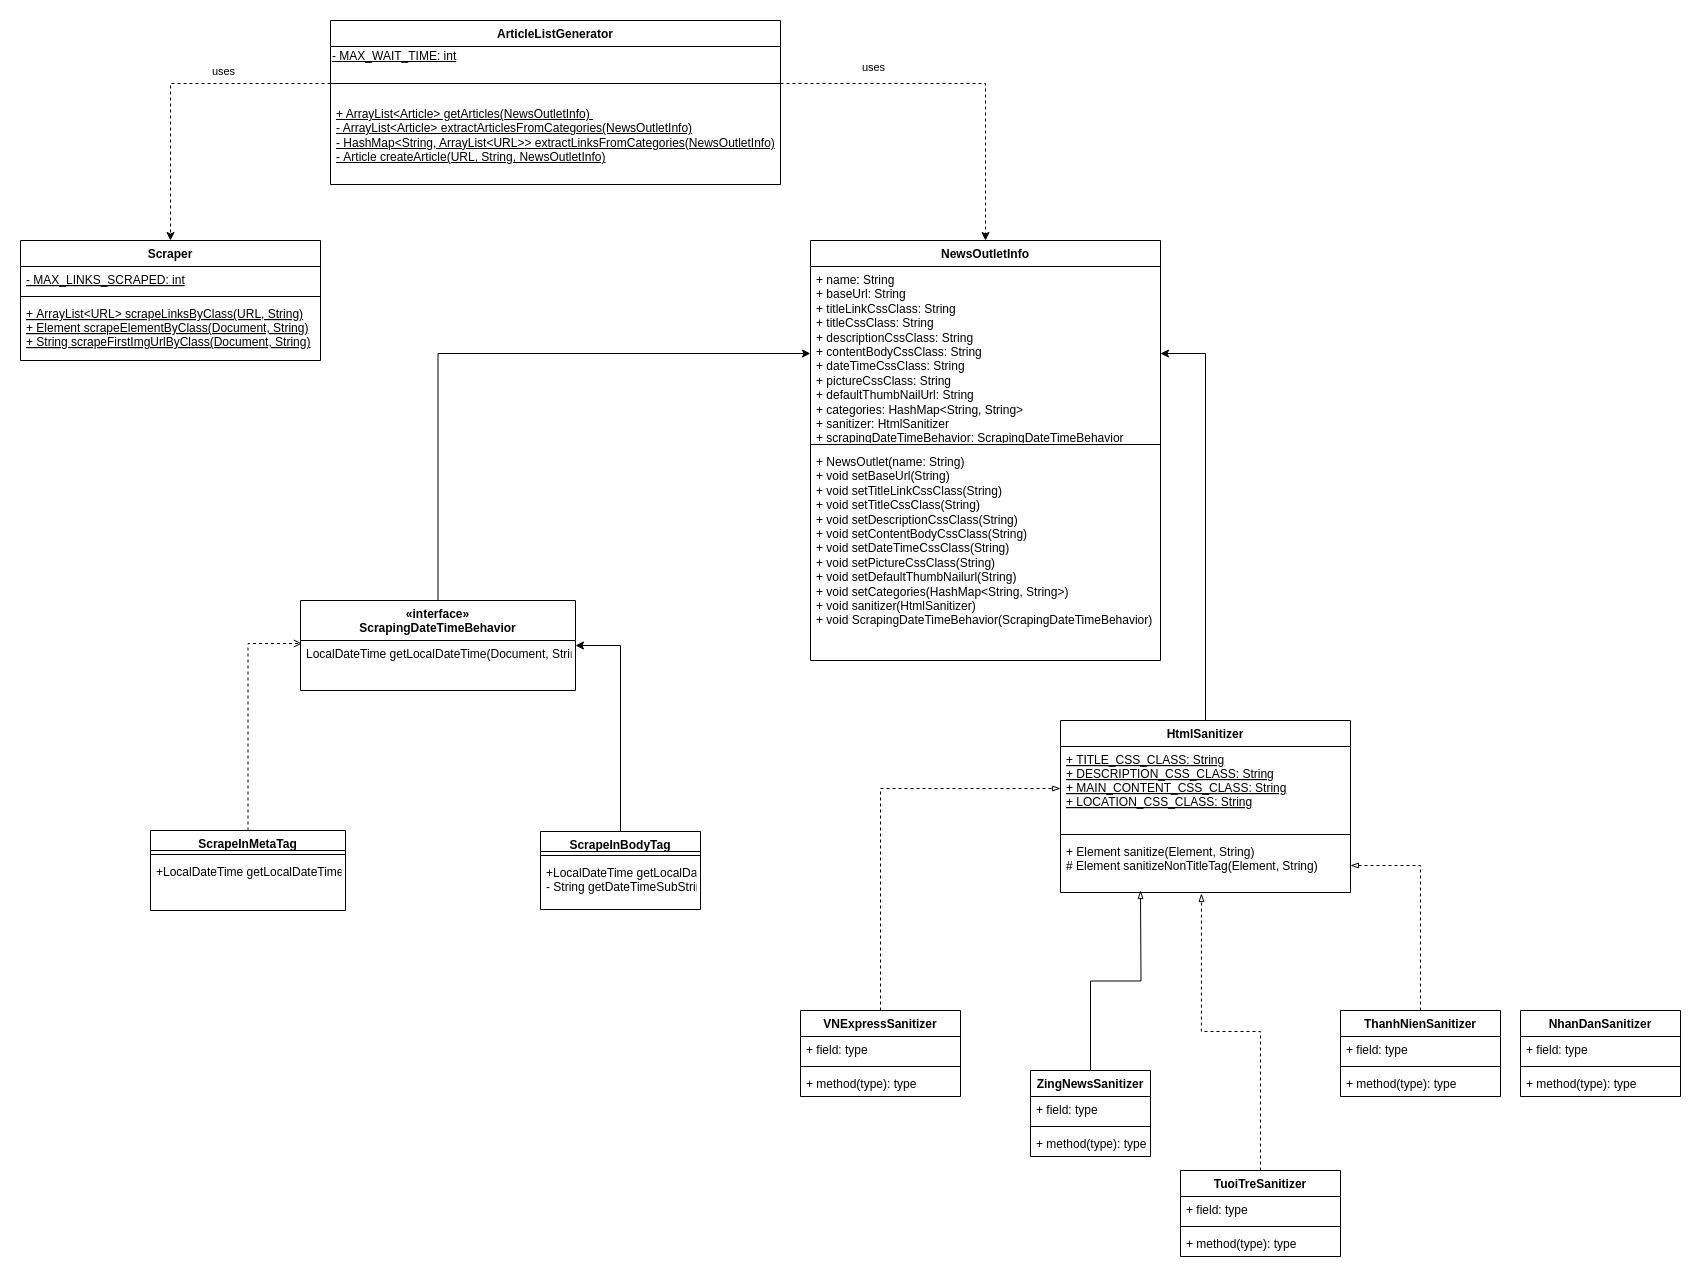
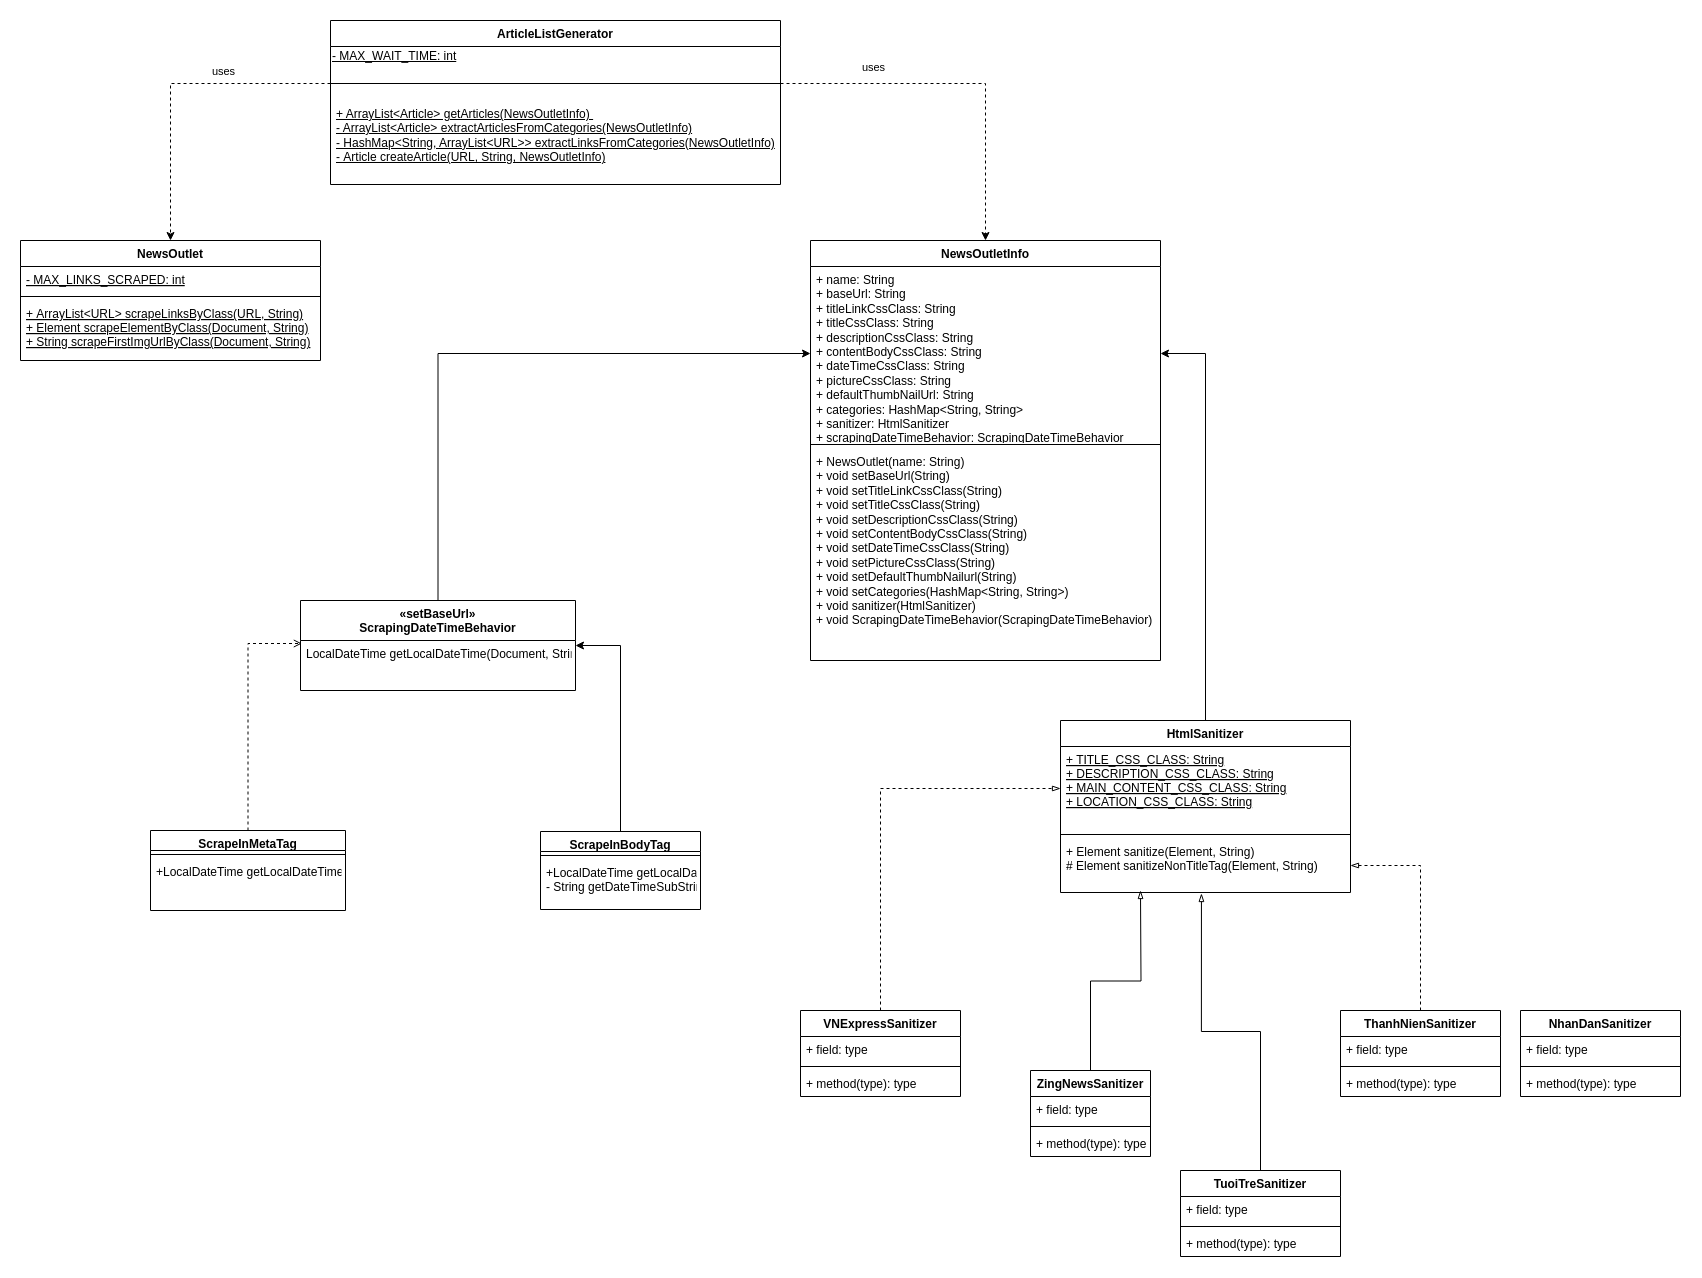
node "Scraper": label "Scraper" -> "NewsOutlet"
node "«interface» ScrapingDateTimeBehavior": label "«interface» ScrapingDateTimeBehavior" -> "«setBaseUrl» ScrapingDateTimeBehavior"
edge "TuoiTreSanitizer" -> "+ Element sanitize(Element, String) # Element sanitizeNonTitleTag(Element, String)": style dashed -> solid
